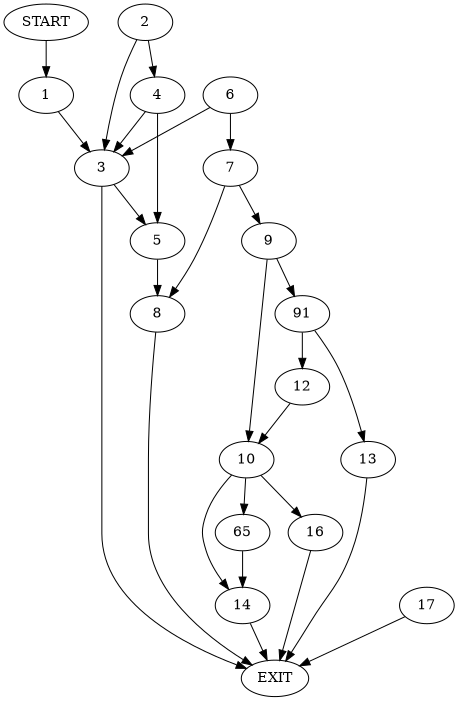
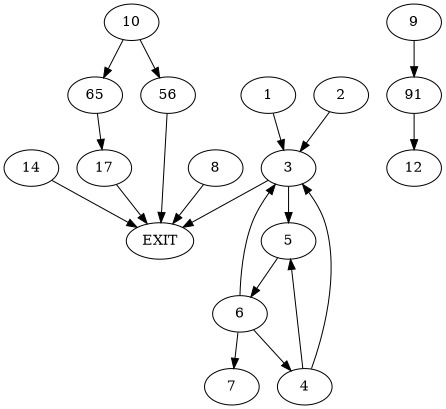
node "START": removed
edge "2" -> "4": now "6" -> "4"
edge "7" -> "9": removed
edge "7" -> "8": removed
edge "5" -> "8": now "5" -> "6"
edge "9" -> "10": removed
edge "12" -> "10": removed
node "13": removed
edge "10" -> "14": removed
node "16": label "16" -> "56"
edge "65" -> "14": now "65" -> "17"
